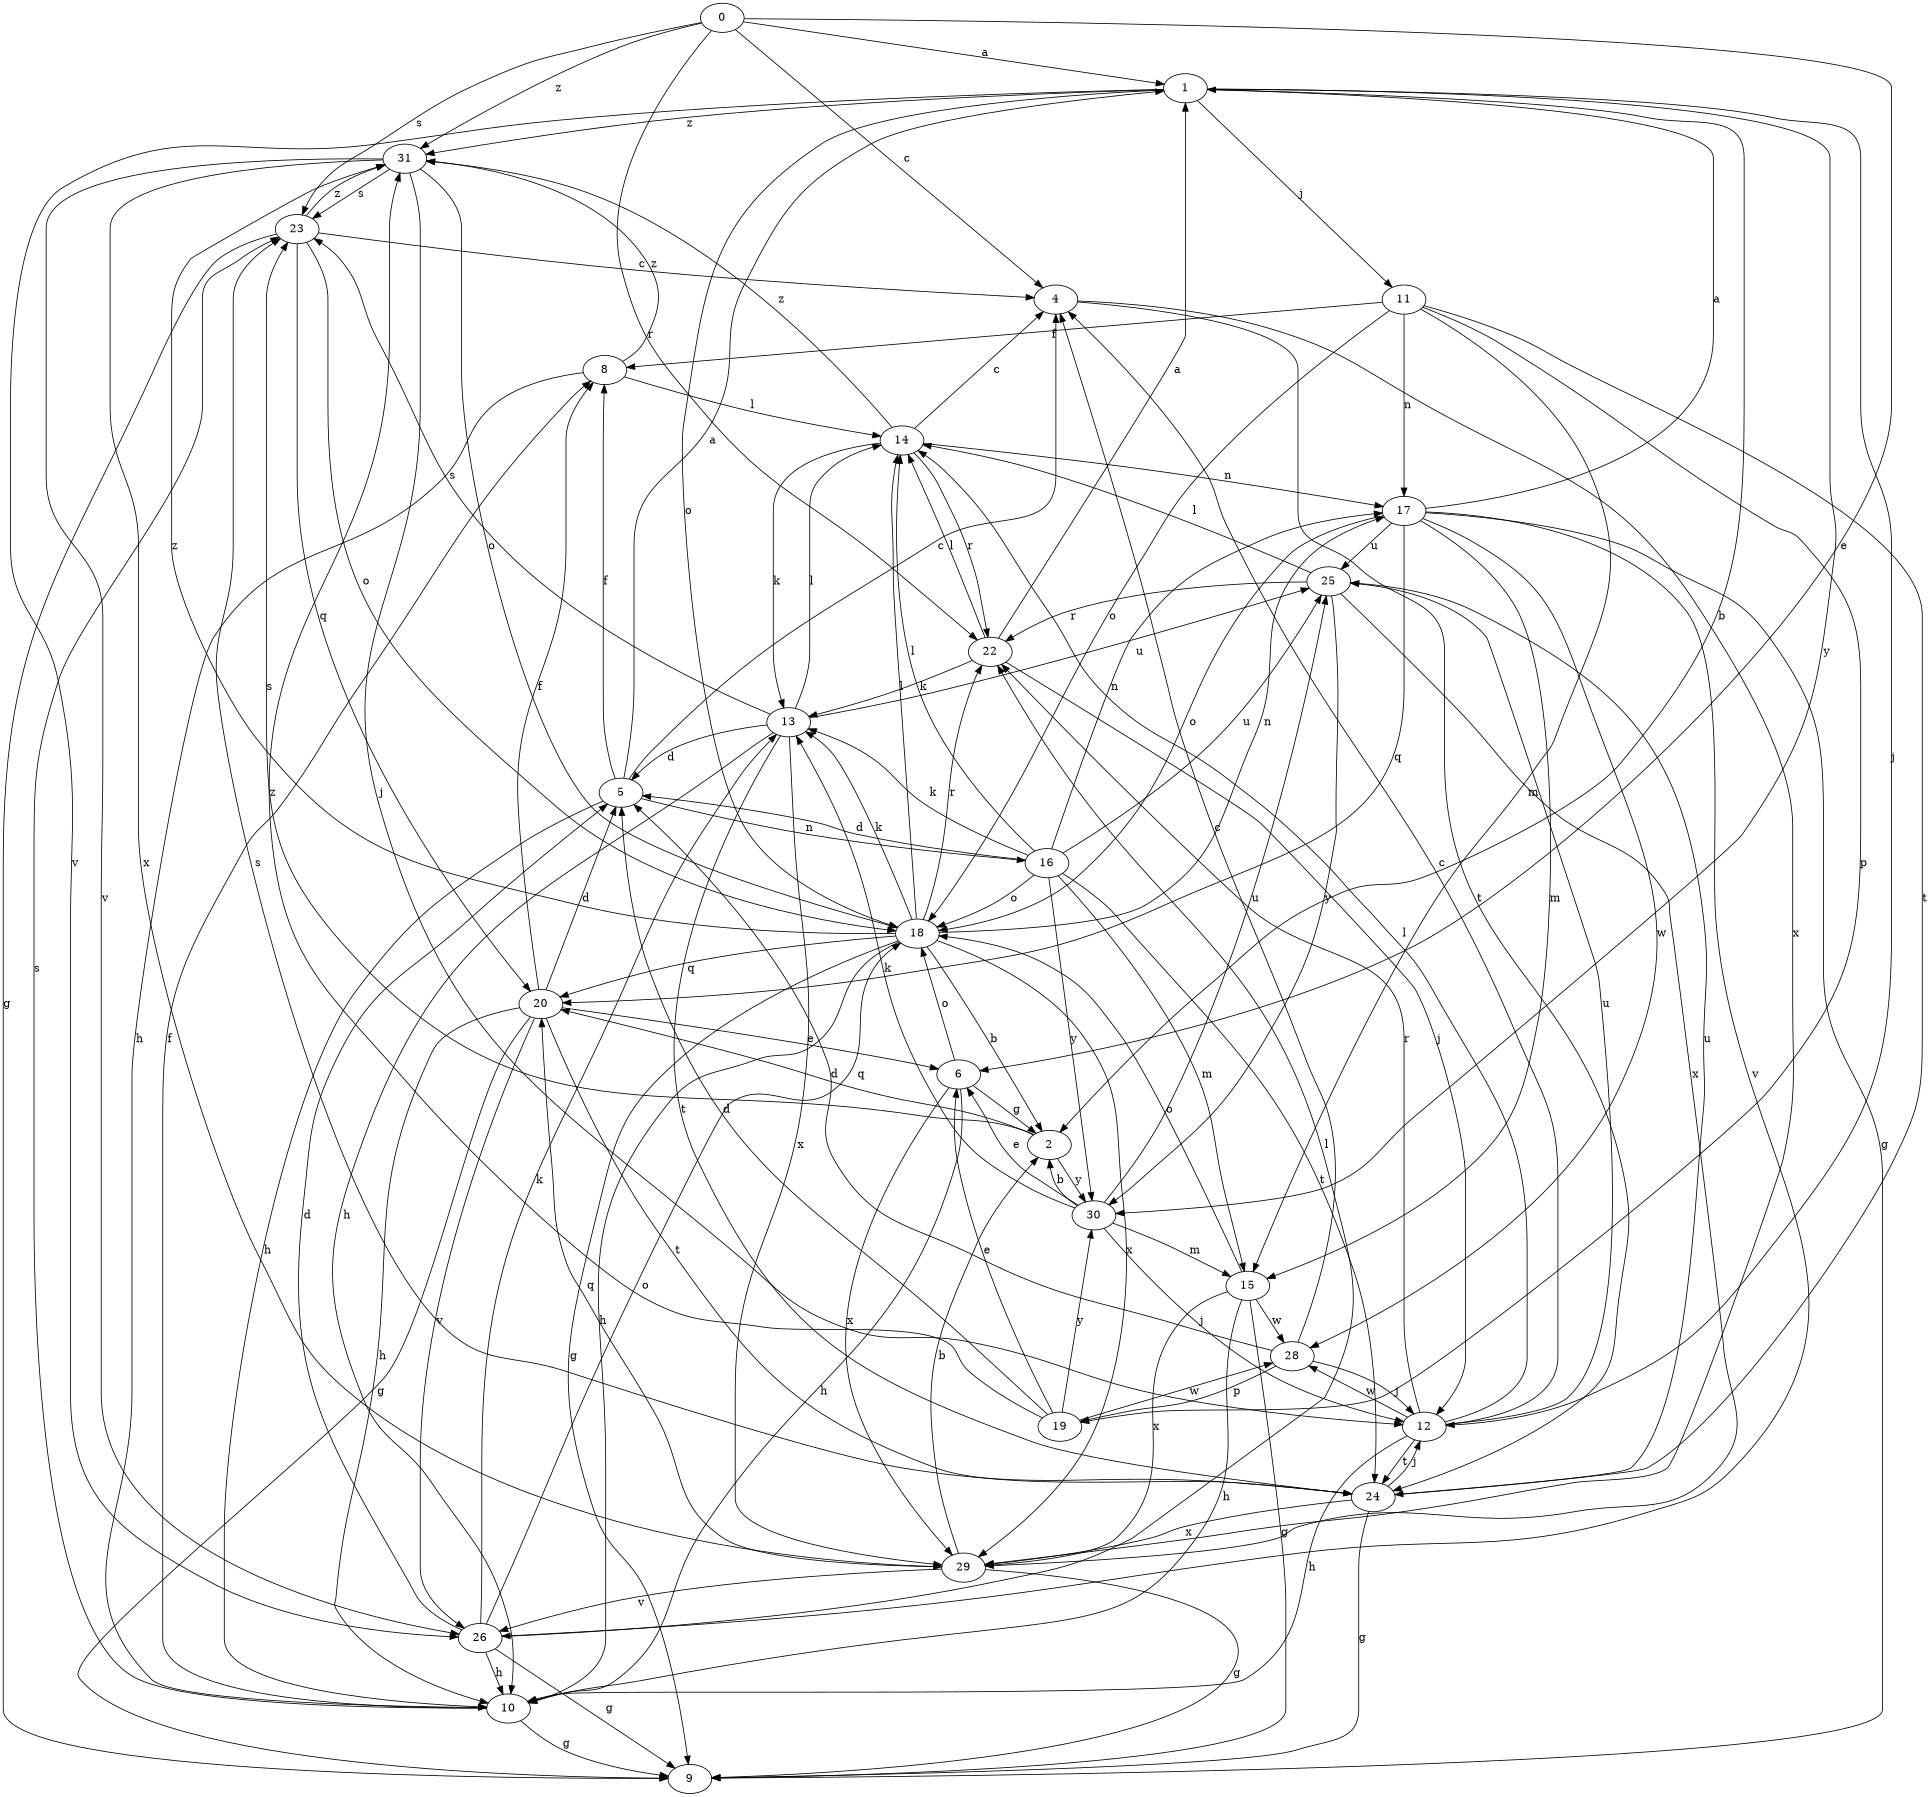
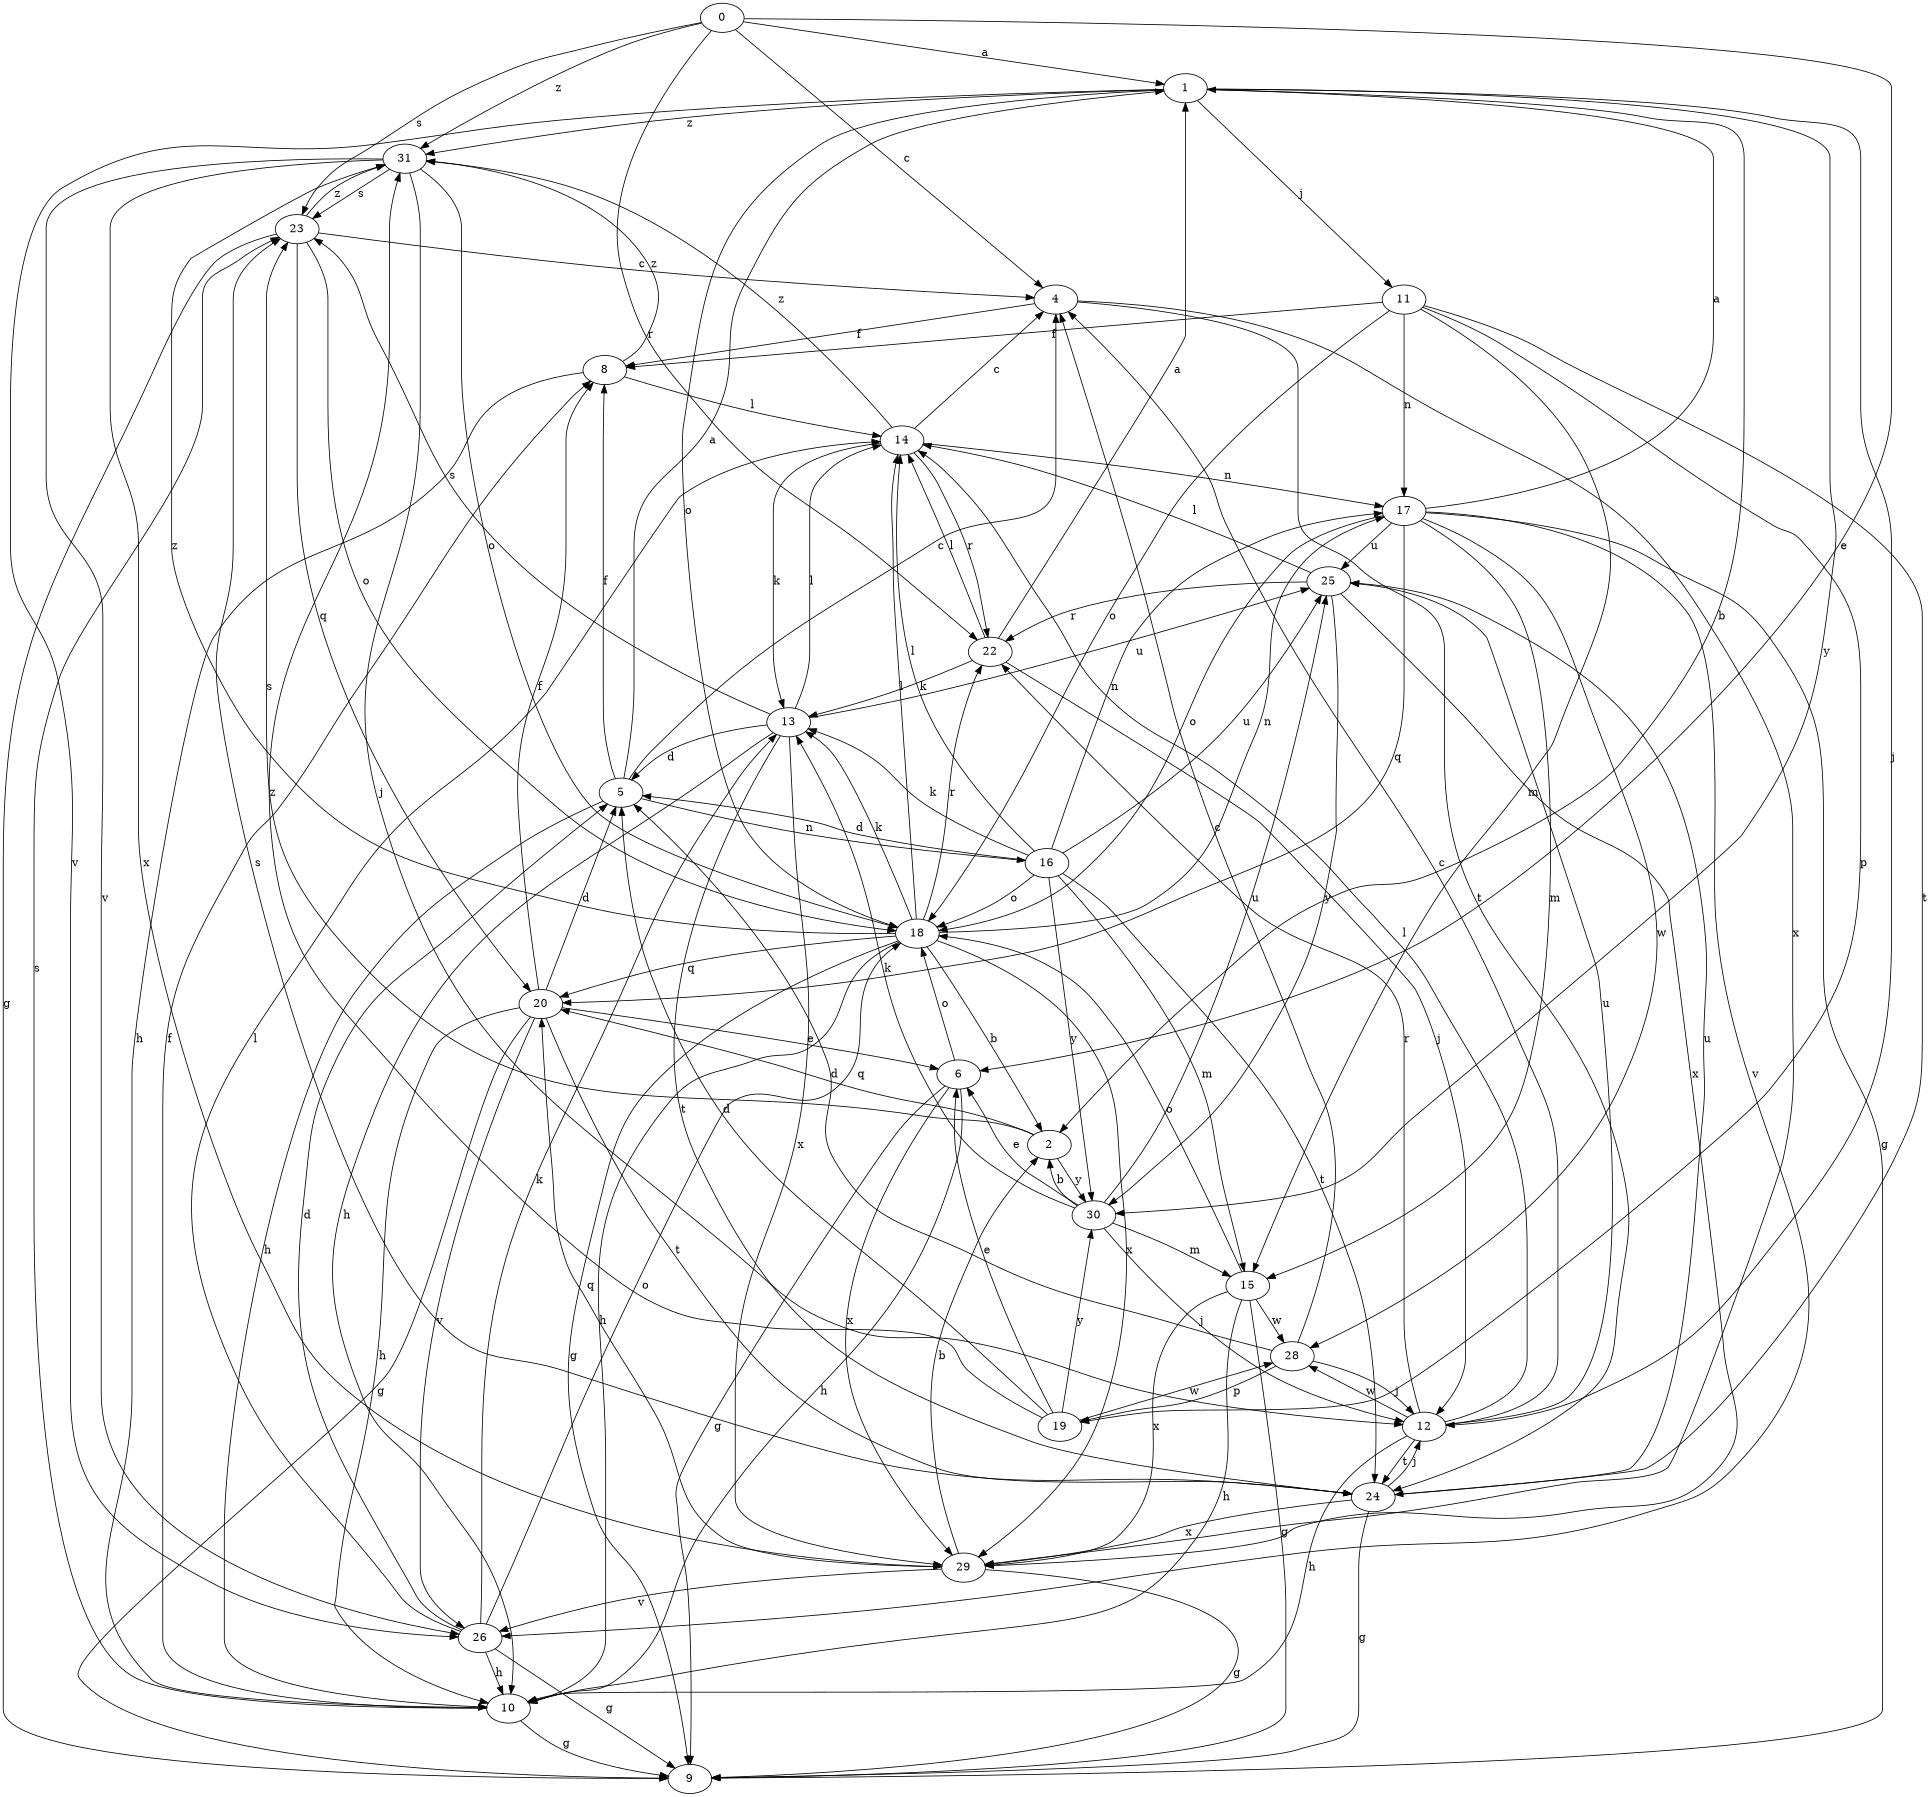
edge "4" -> "8": added, label "f"
edge "6" -> "2": now "6" -> "9"
edge "26" -> "22": now "26" -> "14"
